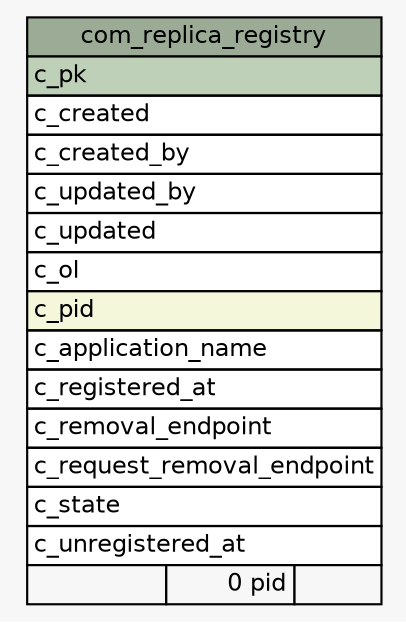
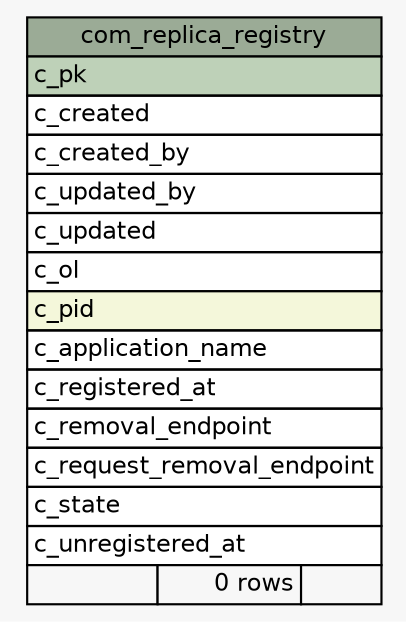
node "com_replica_registry": text "0 pid" -> "0 rows"
